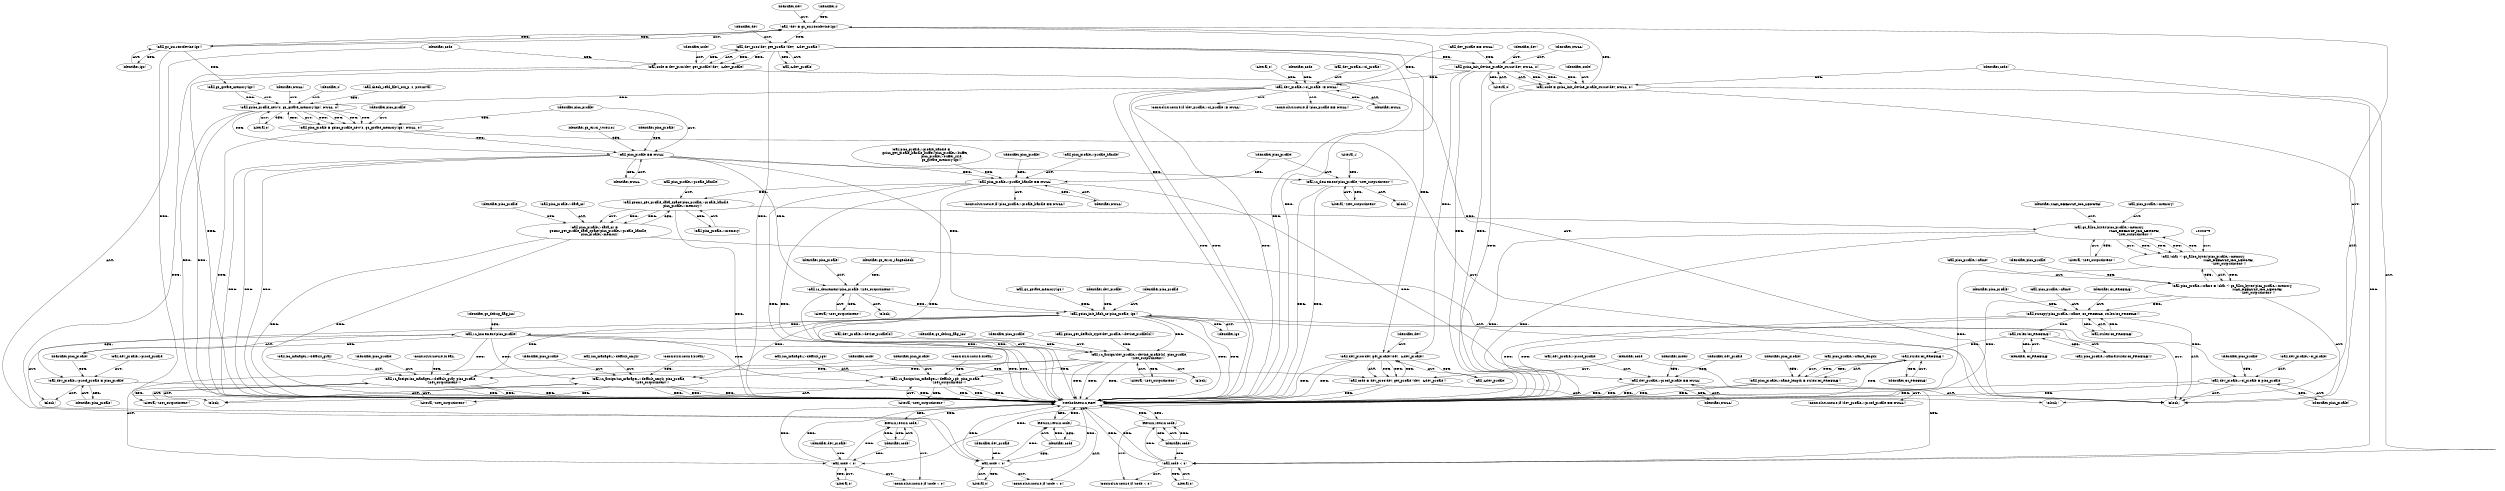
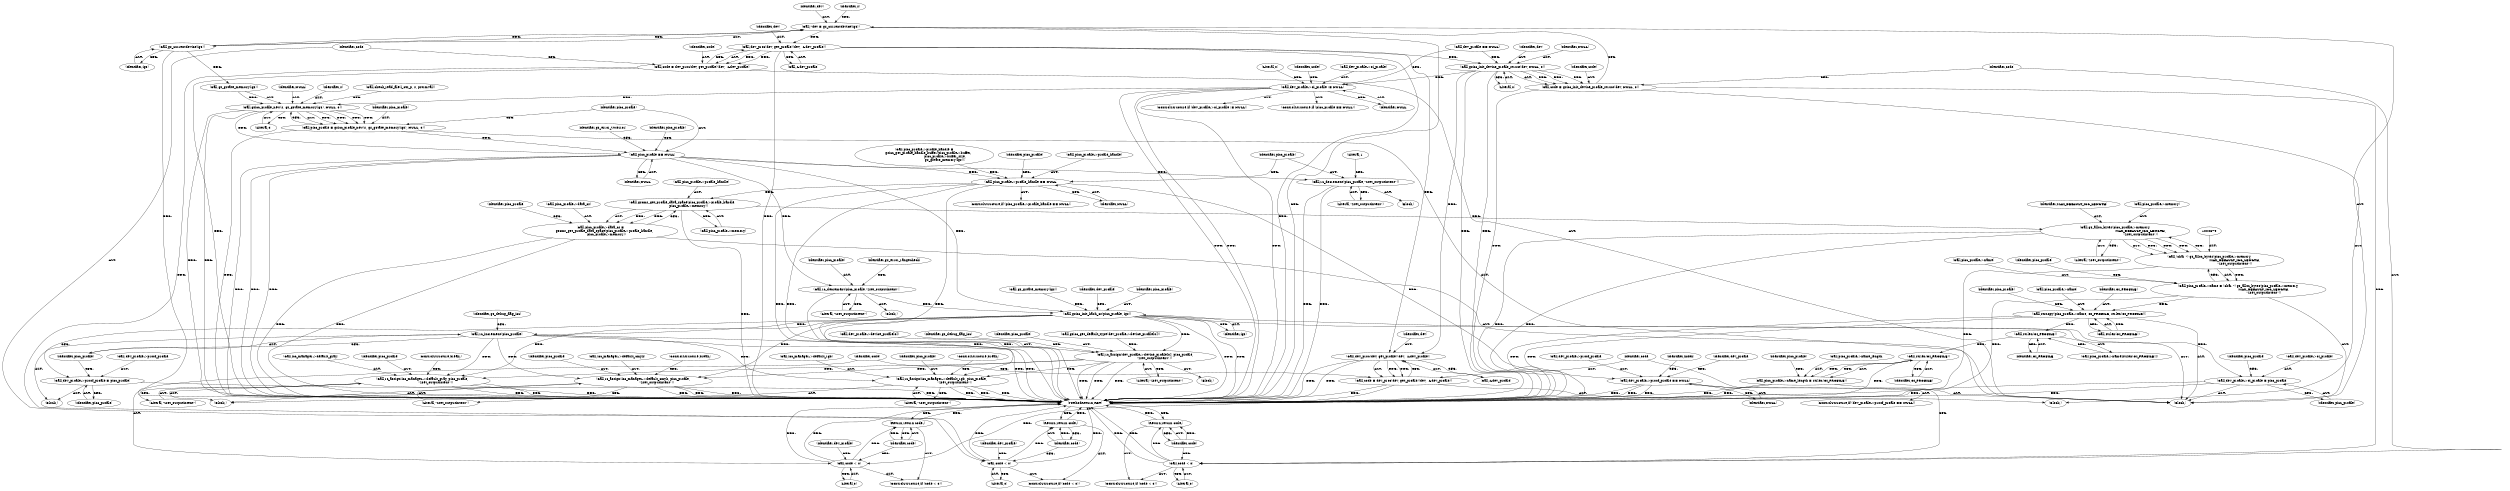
edge "(Call,dev_profile == NULL)" -> "(Call,dev_profile->oi_profile != NULL)": label "DDG: " -> "CFG: "
edge "(Call,*dev = gs_currentdevice(igs))" -> "(MethodReturn,RET)": label "DDG: " -> "CFG: "
